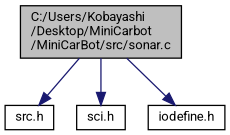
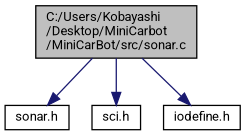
node "src.h": label "src.h" -> "sonar.h"
